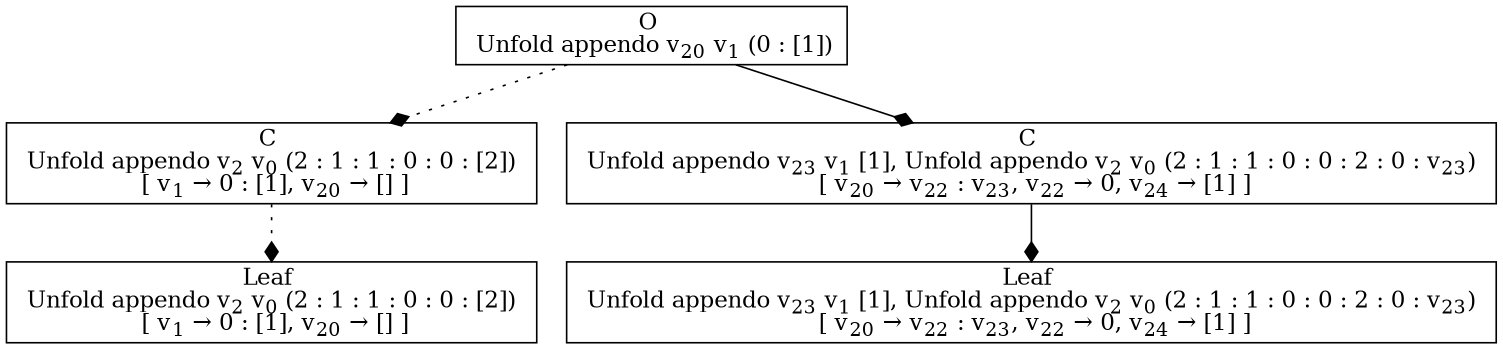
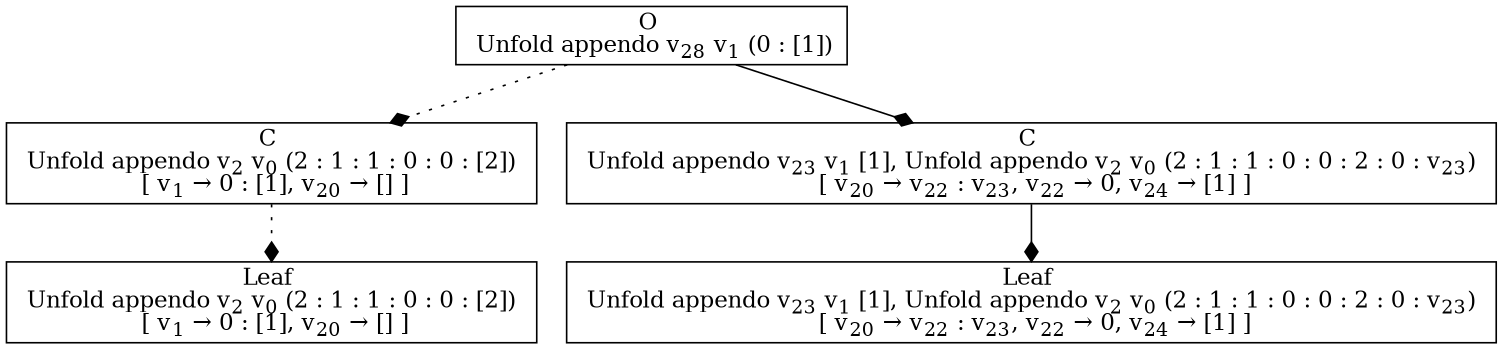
node "O": text "20" -> "28"
